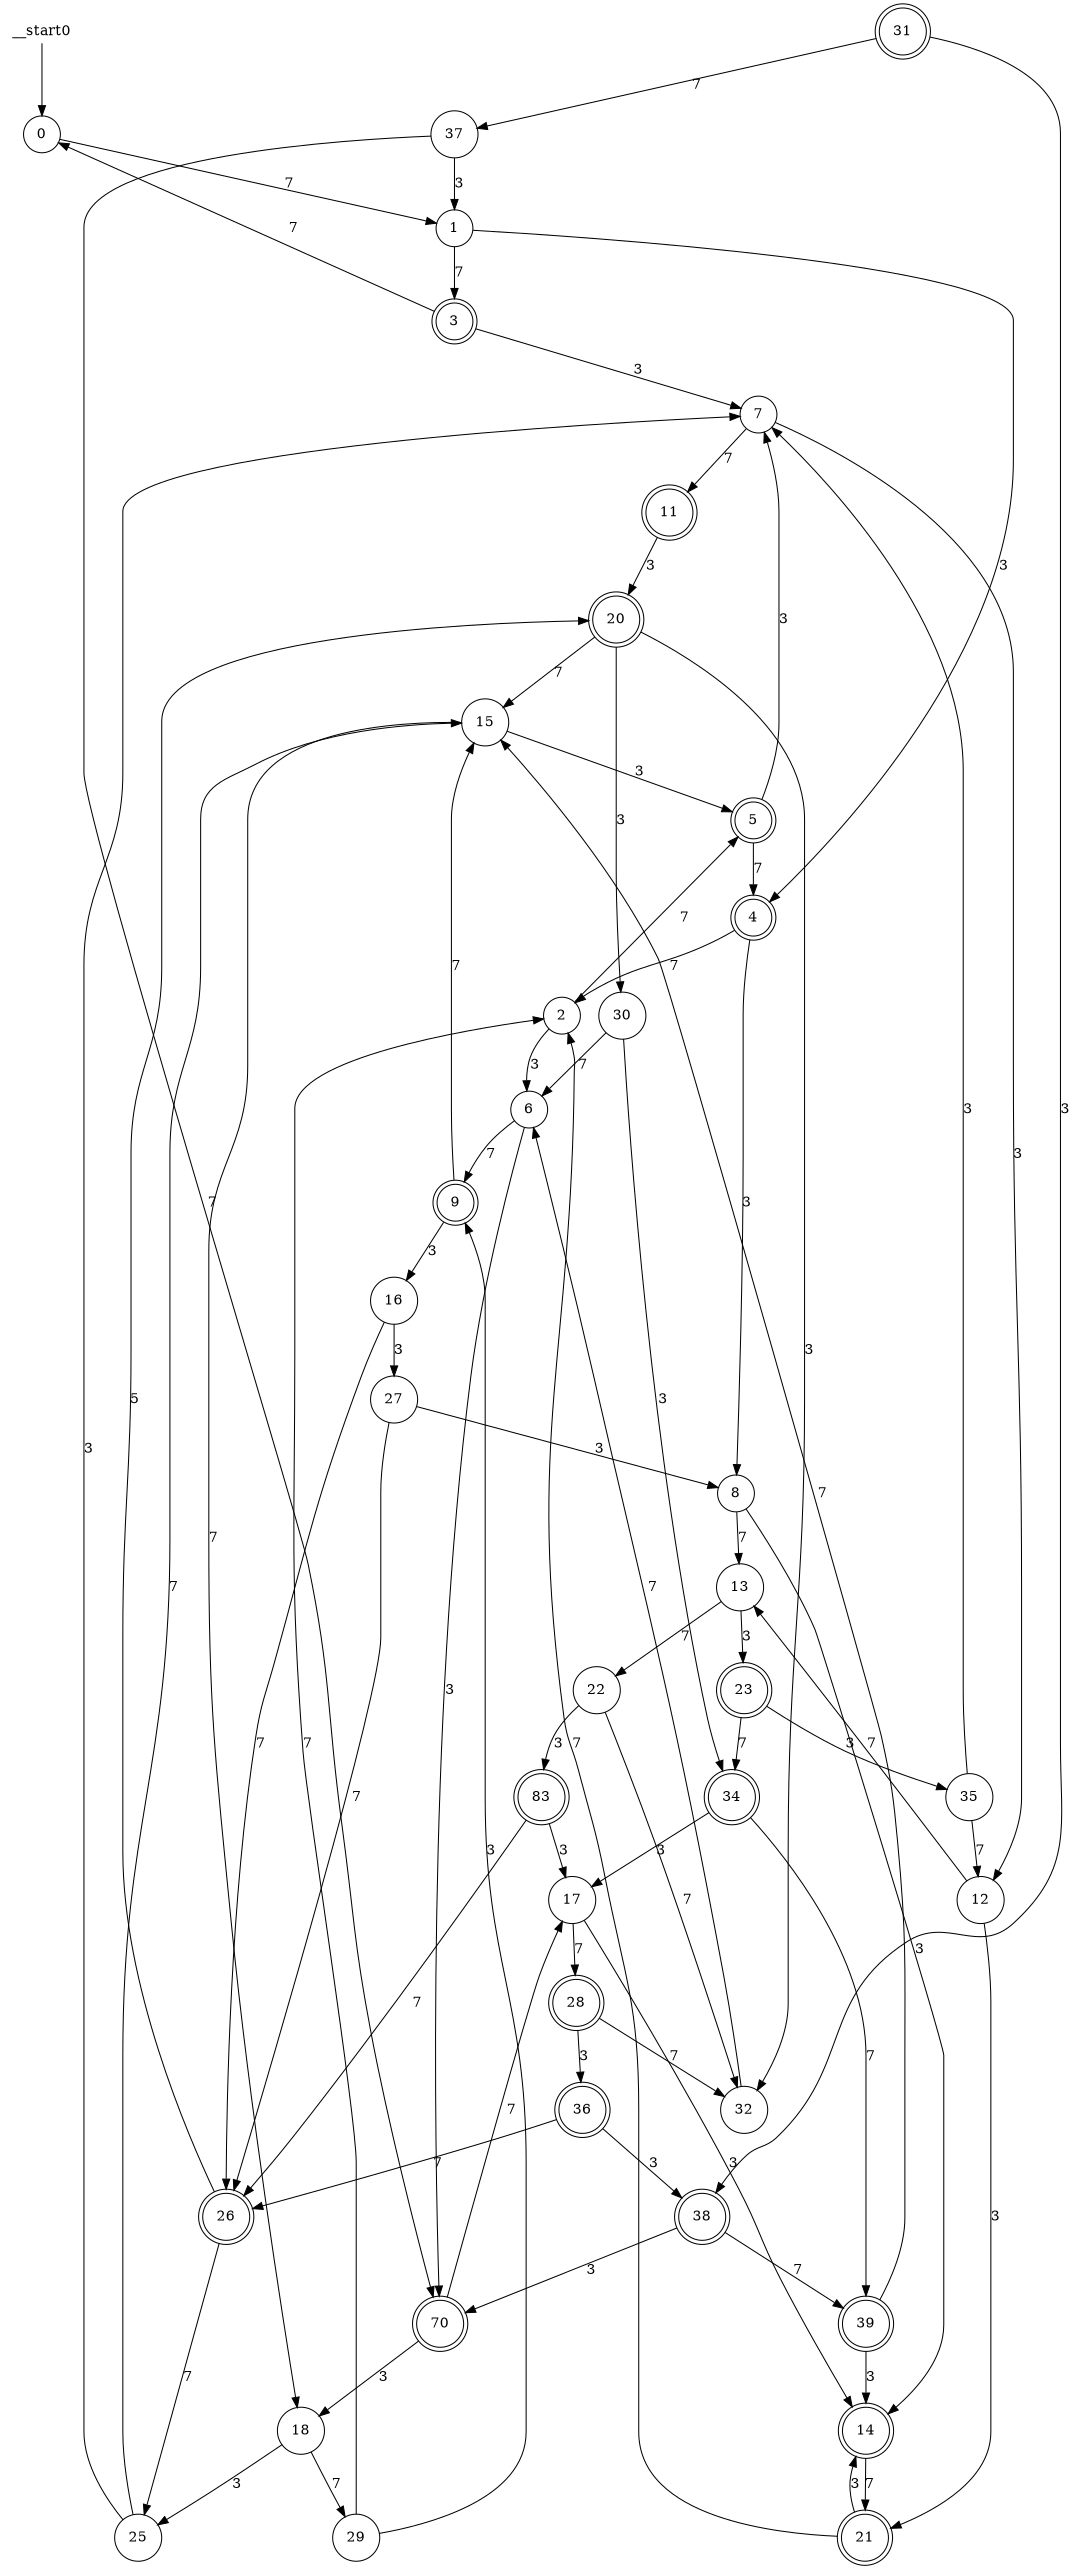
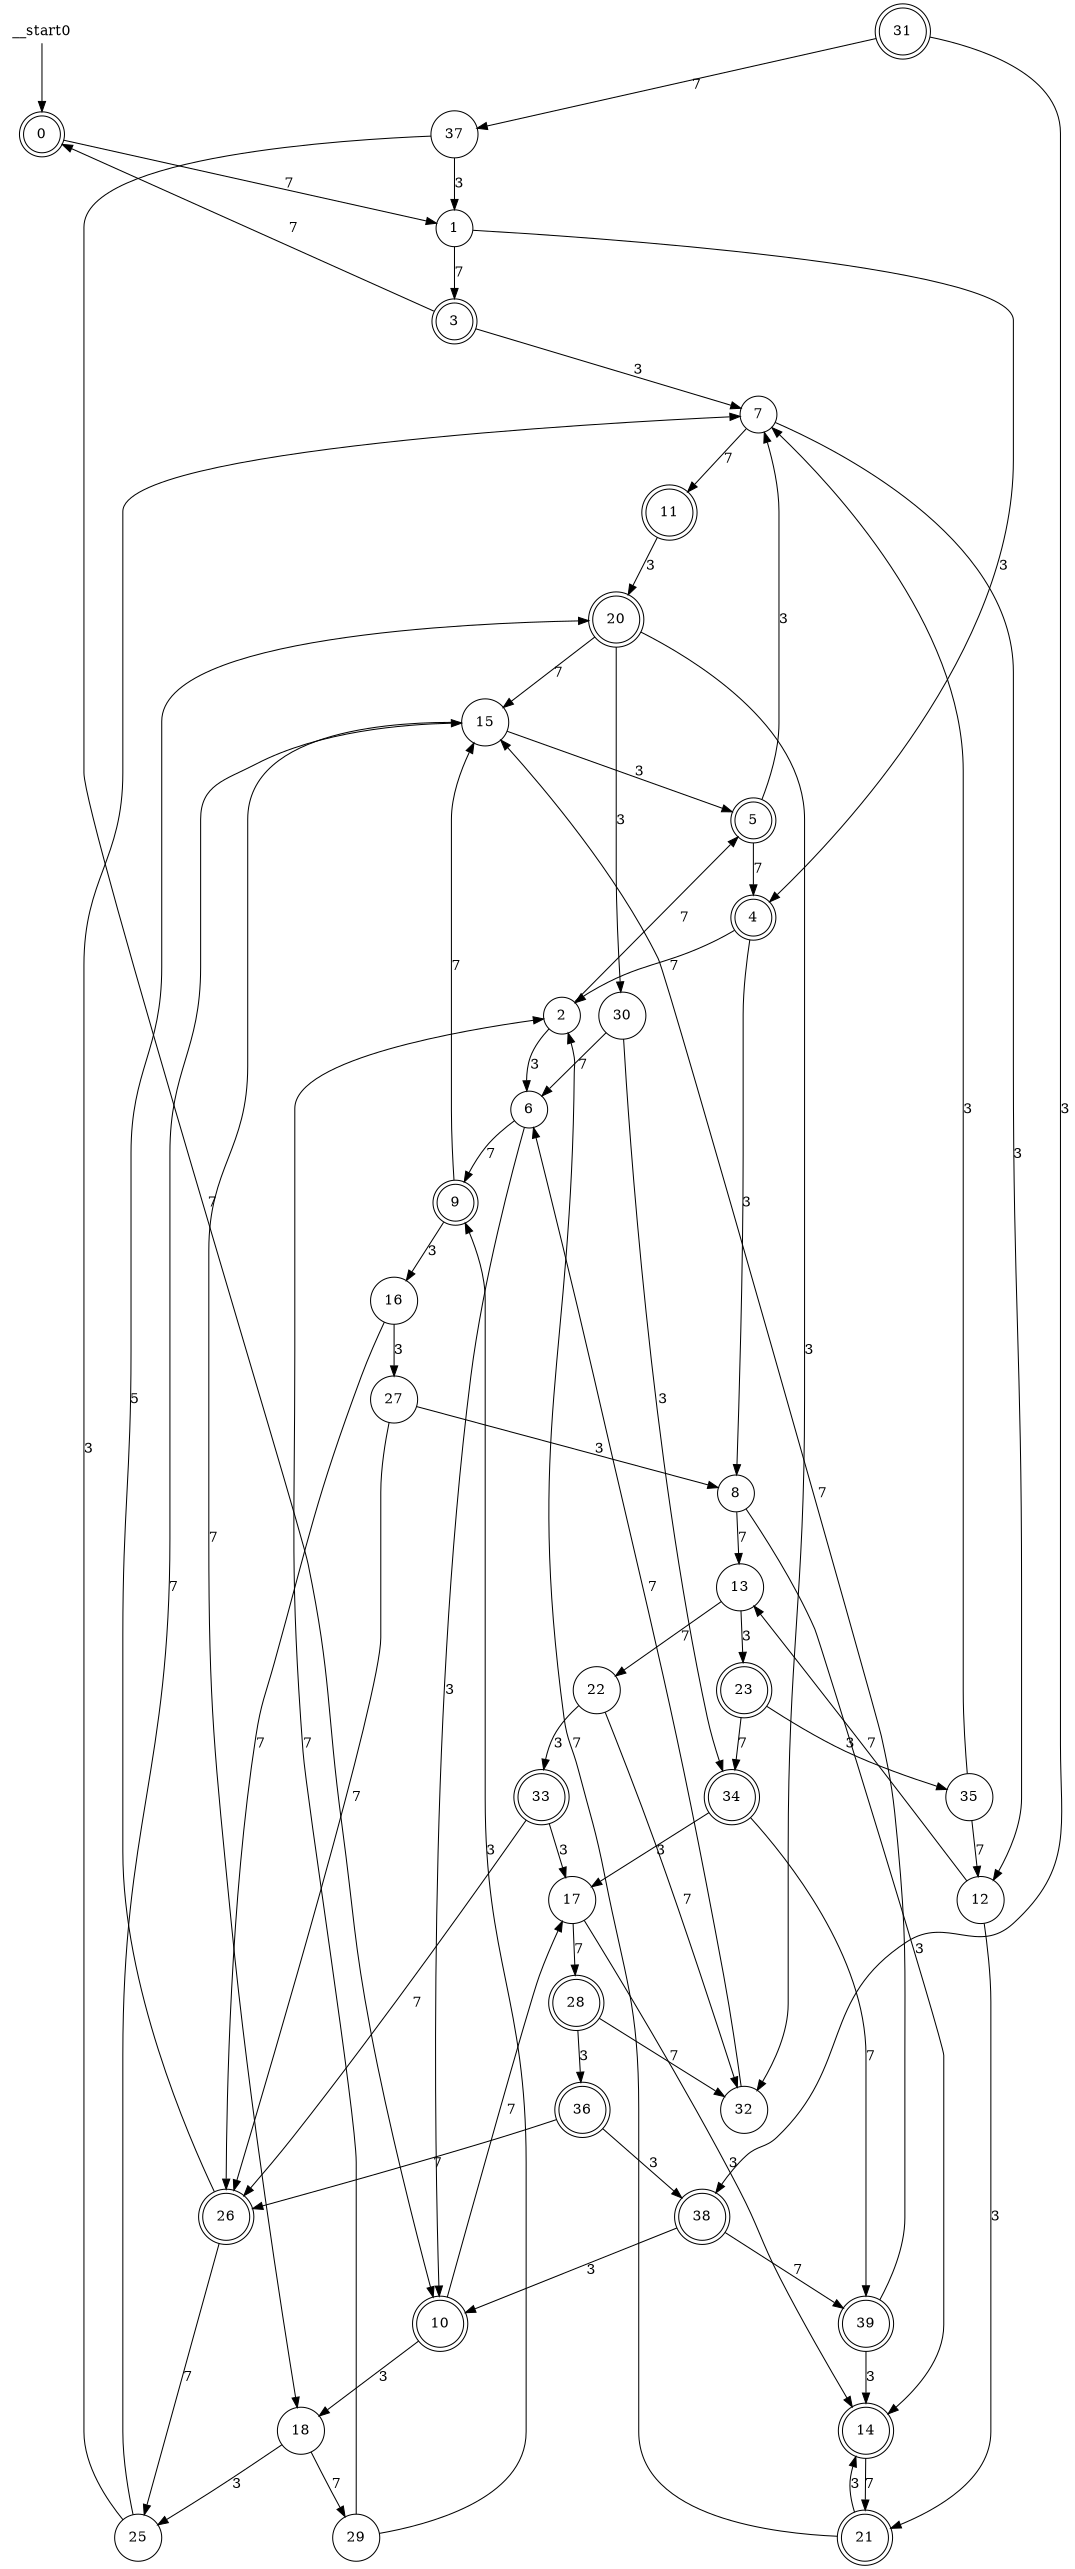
node "0": shape circle -> doublecircle
node "83": label "83" -> "33"
node "70": label "70" -> "10"
